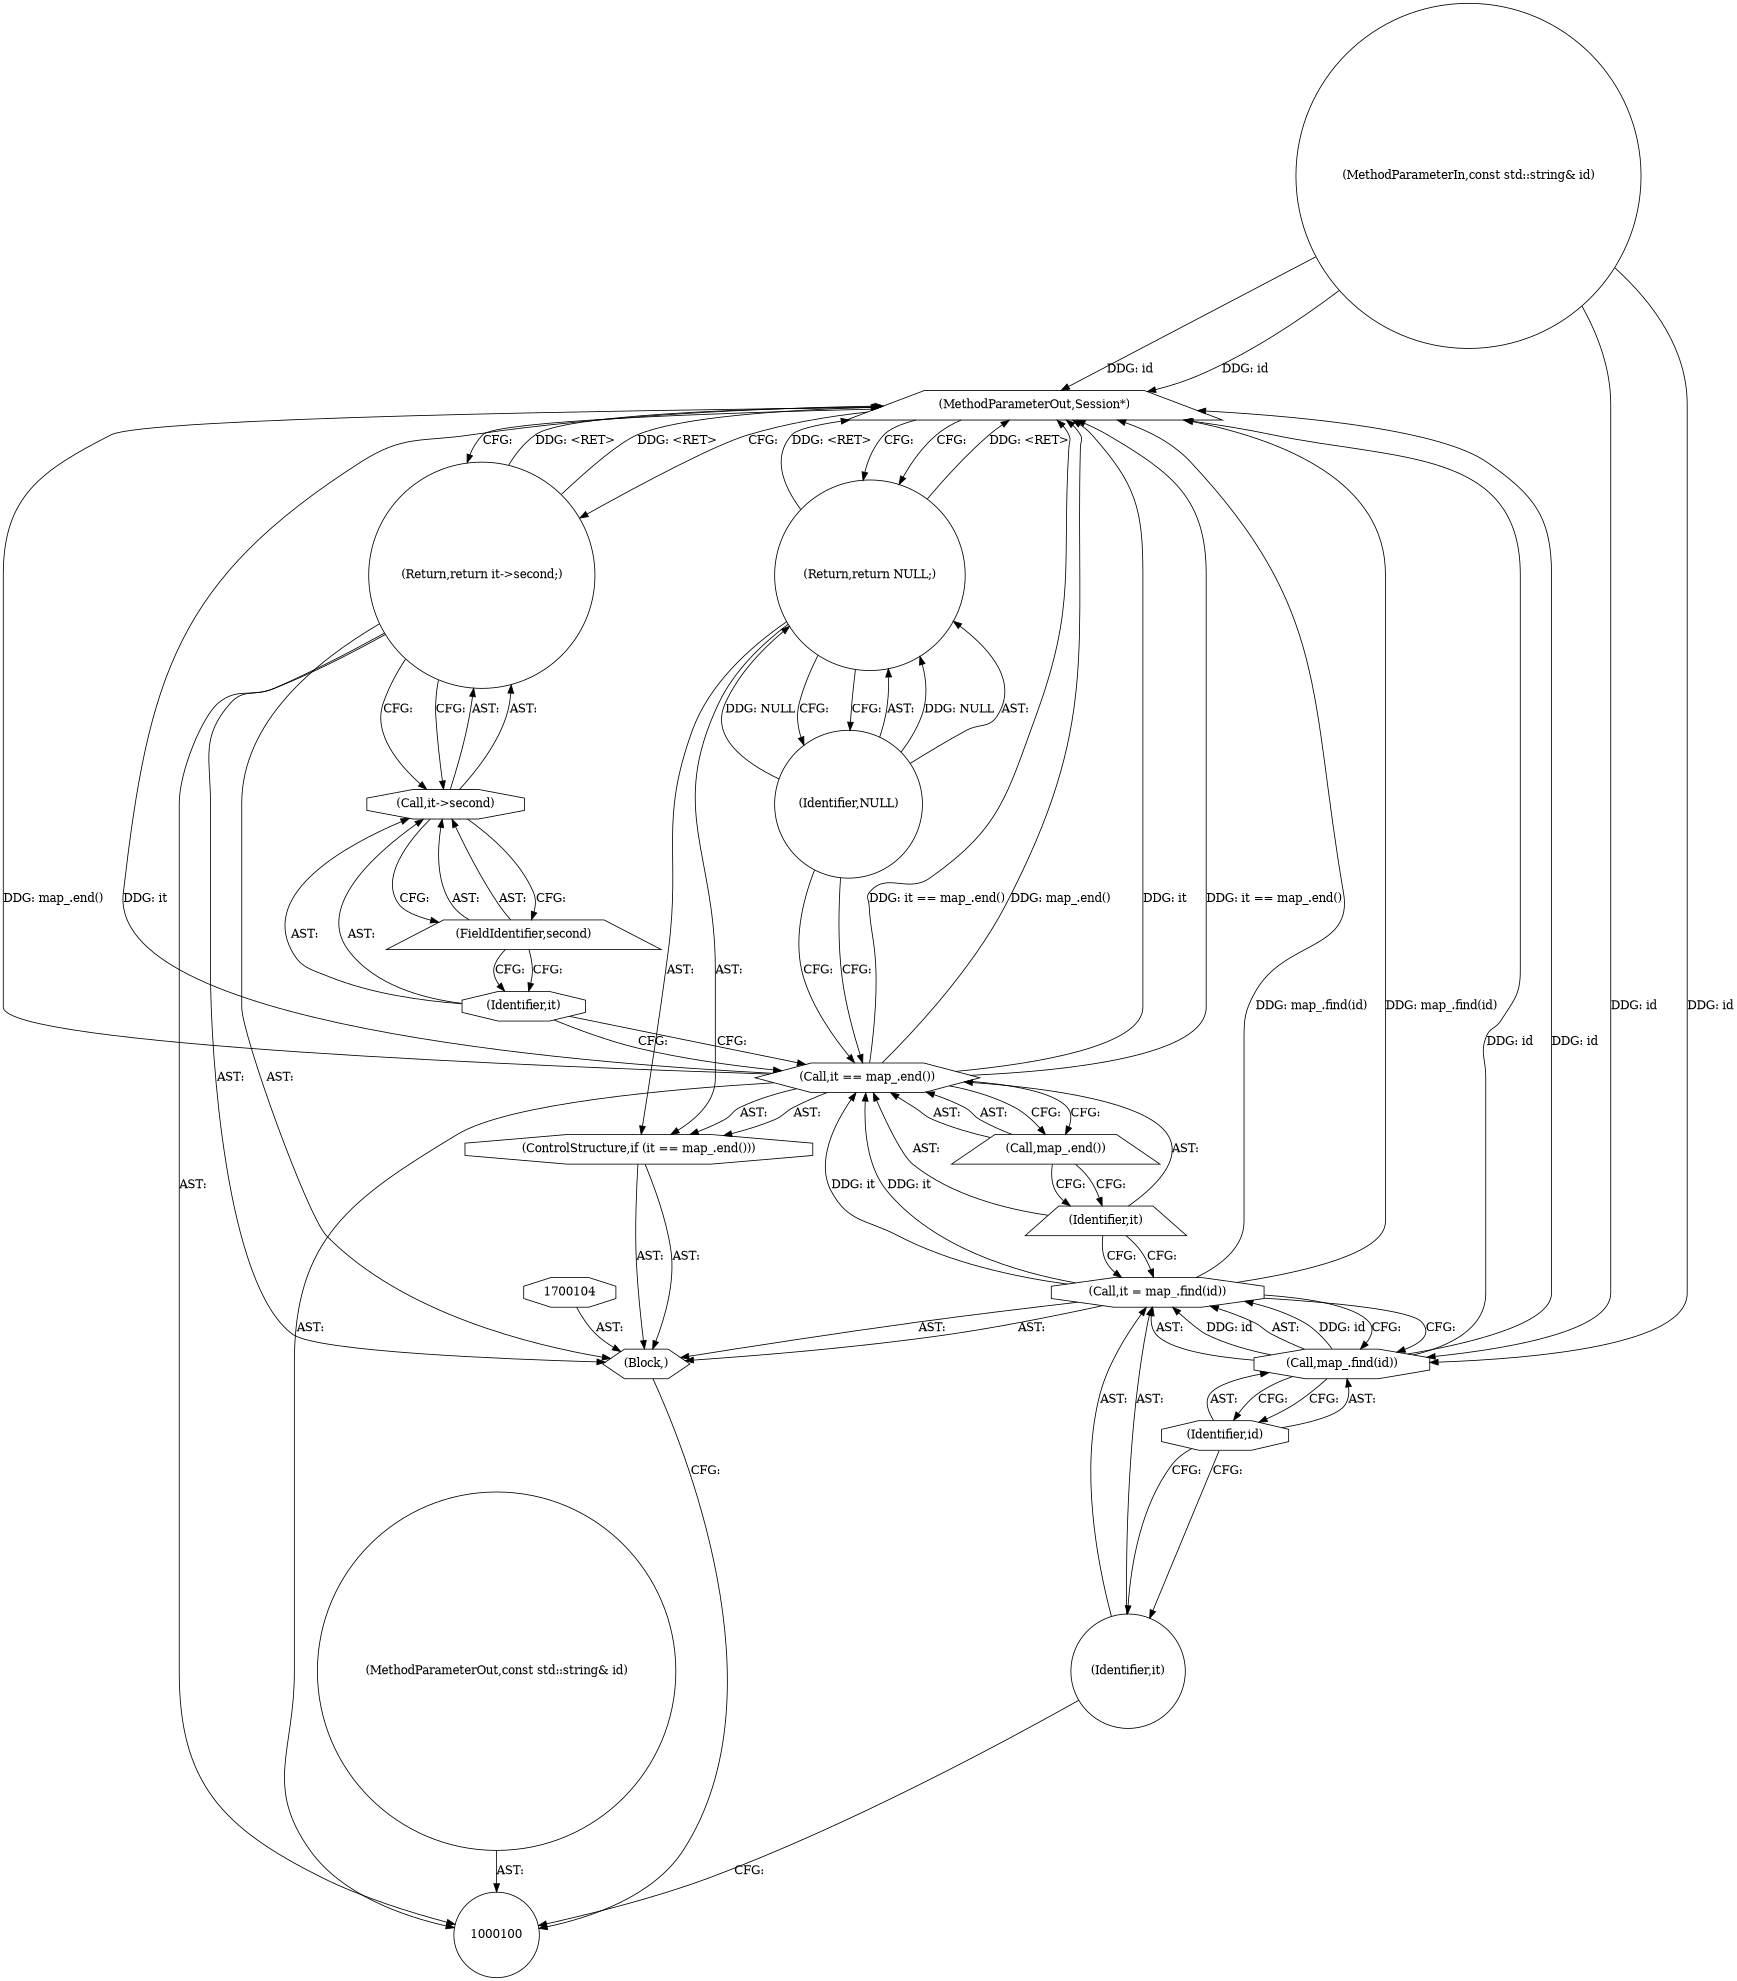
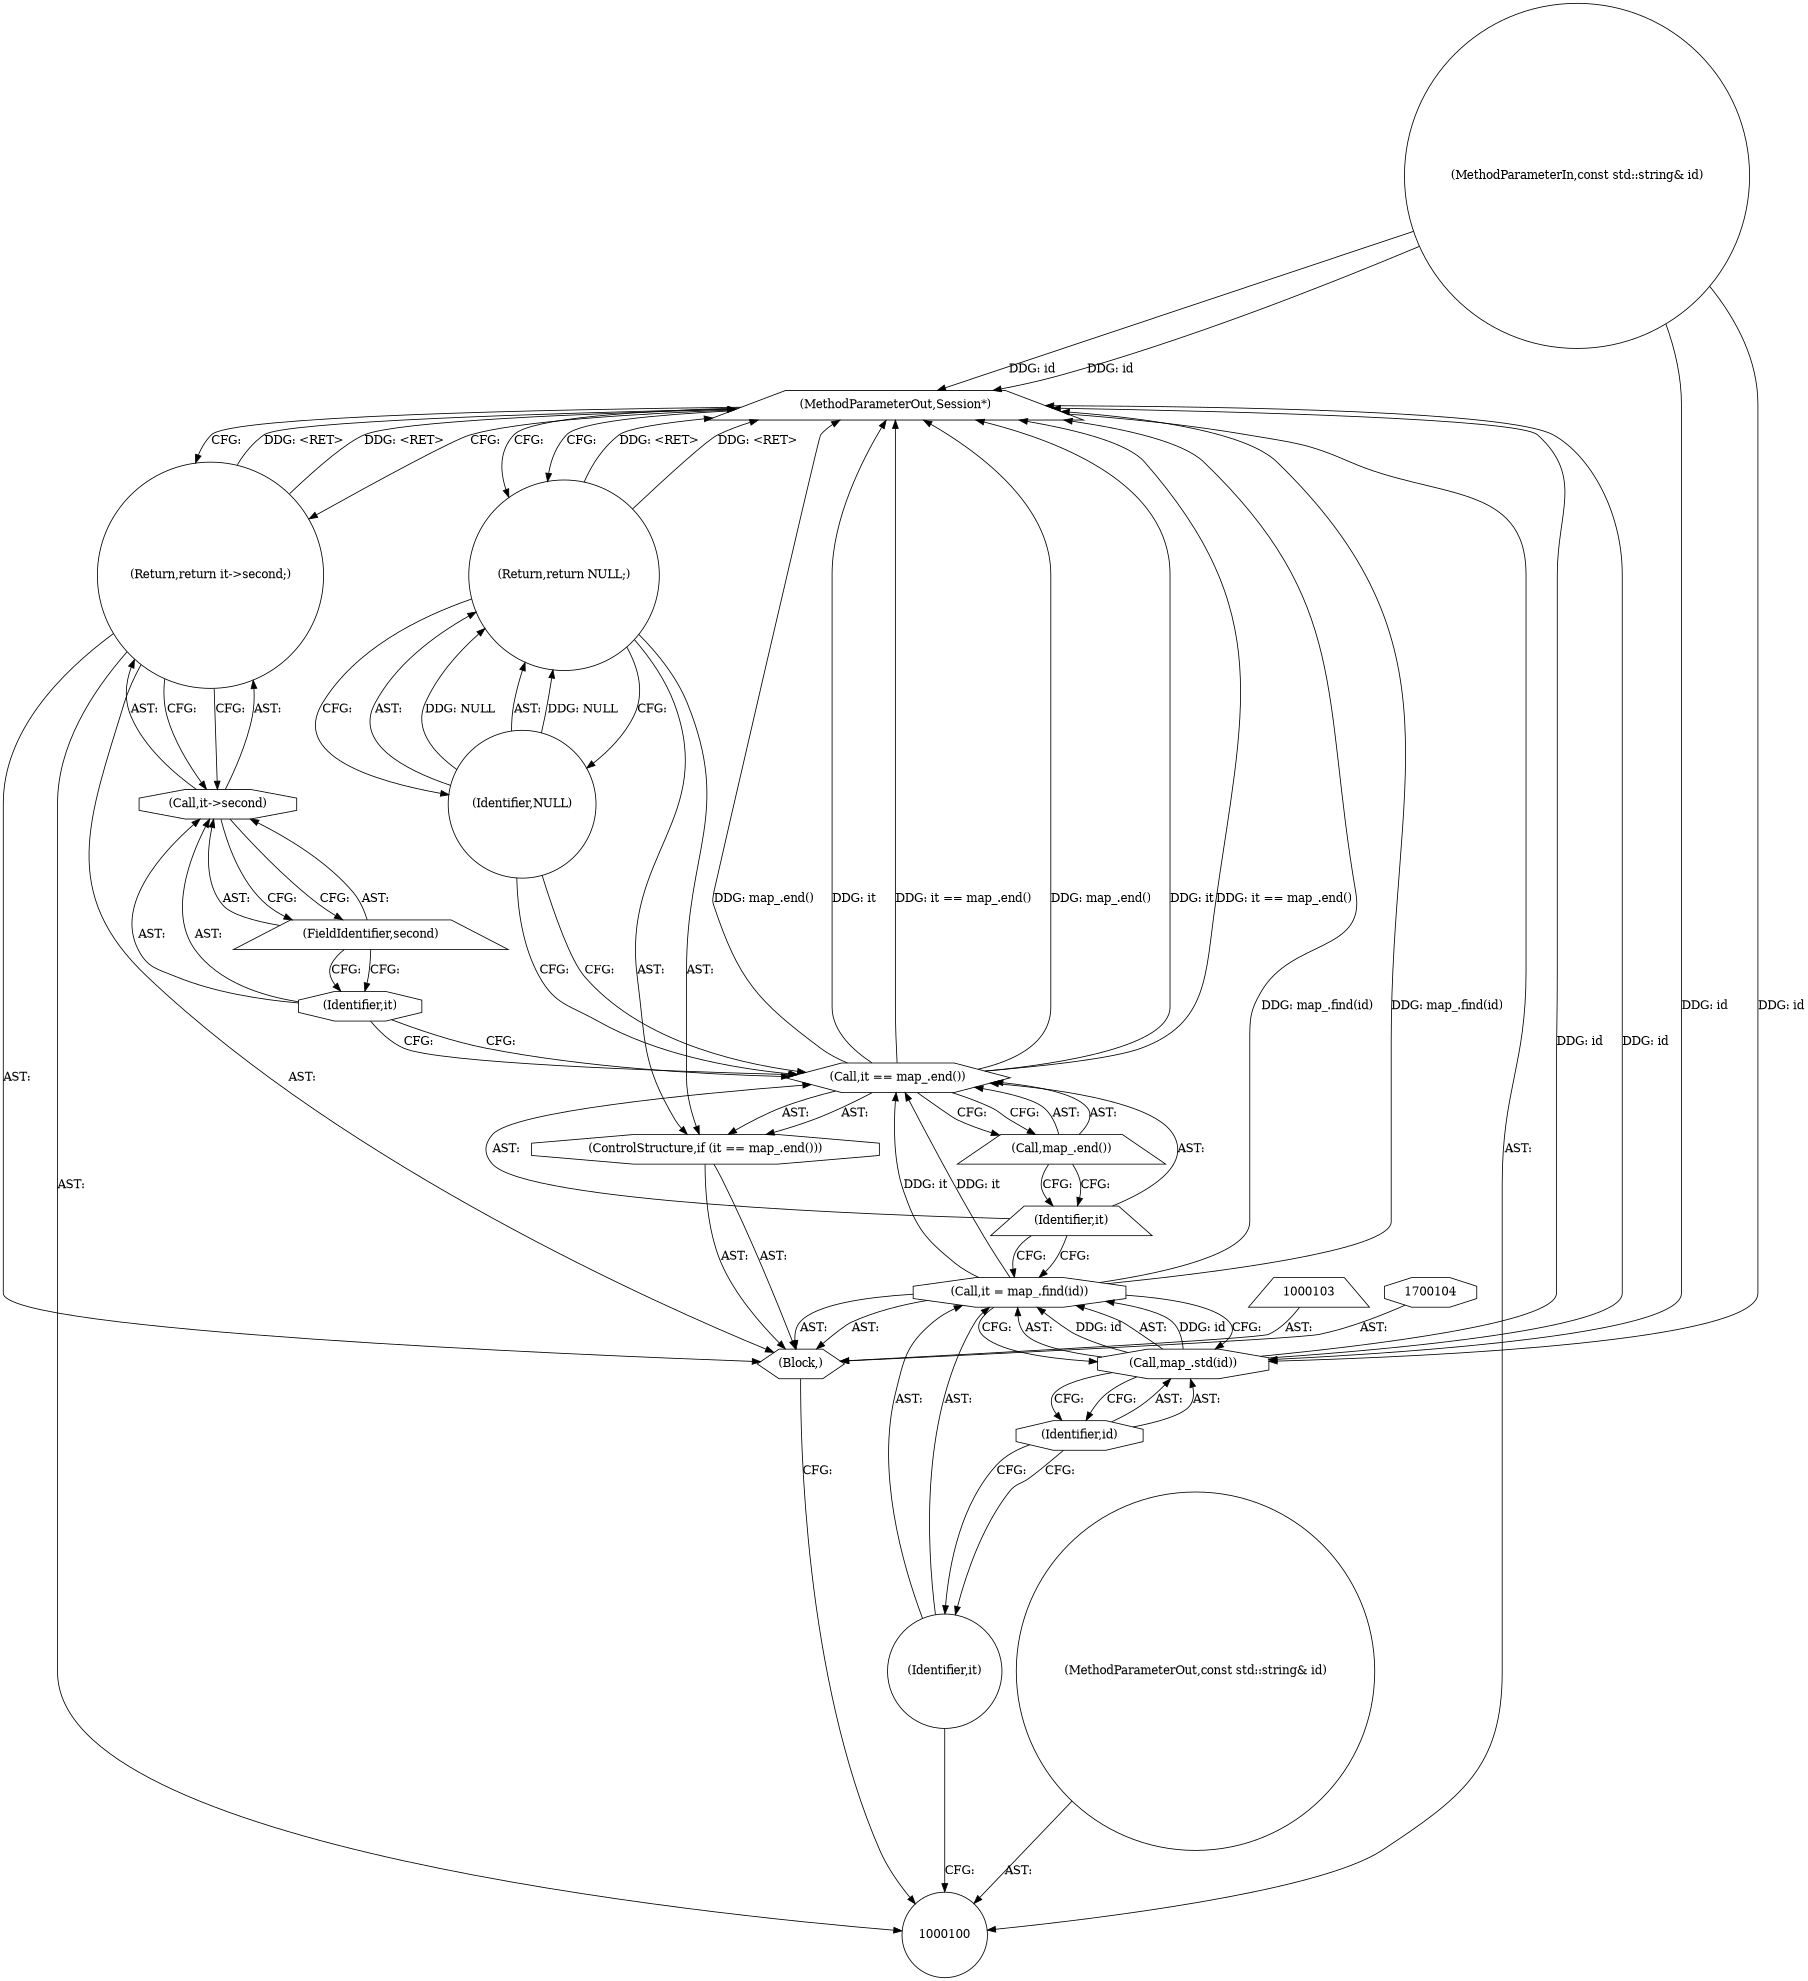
node "1000103": added
node "(Call,map_.find(id))": label "(Call,map_.find(id))" -> "(Call,map_.std(id))"
edge "(Call,it == map_.end())" -> "1000100": now "(MethodParameterOut,Session*)" -> "1000100"
